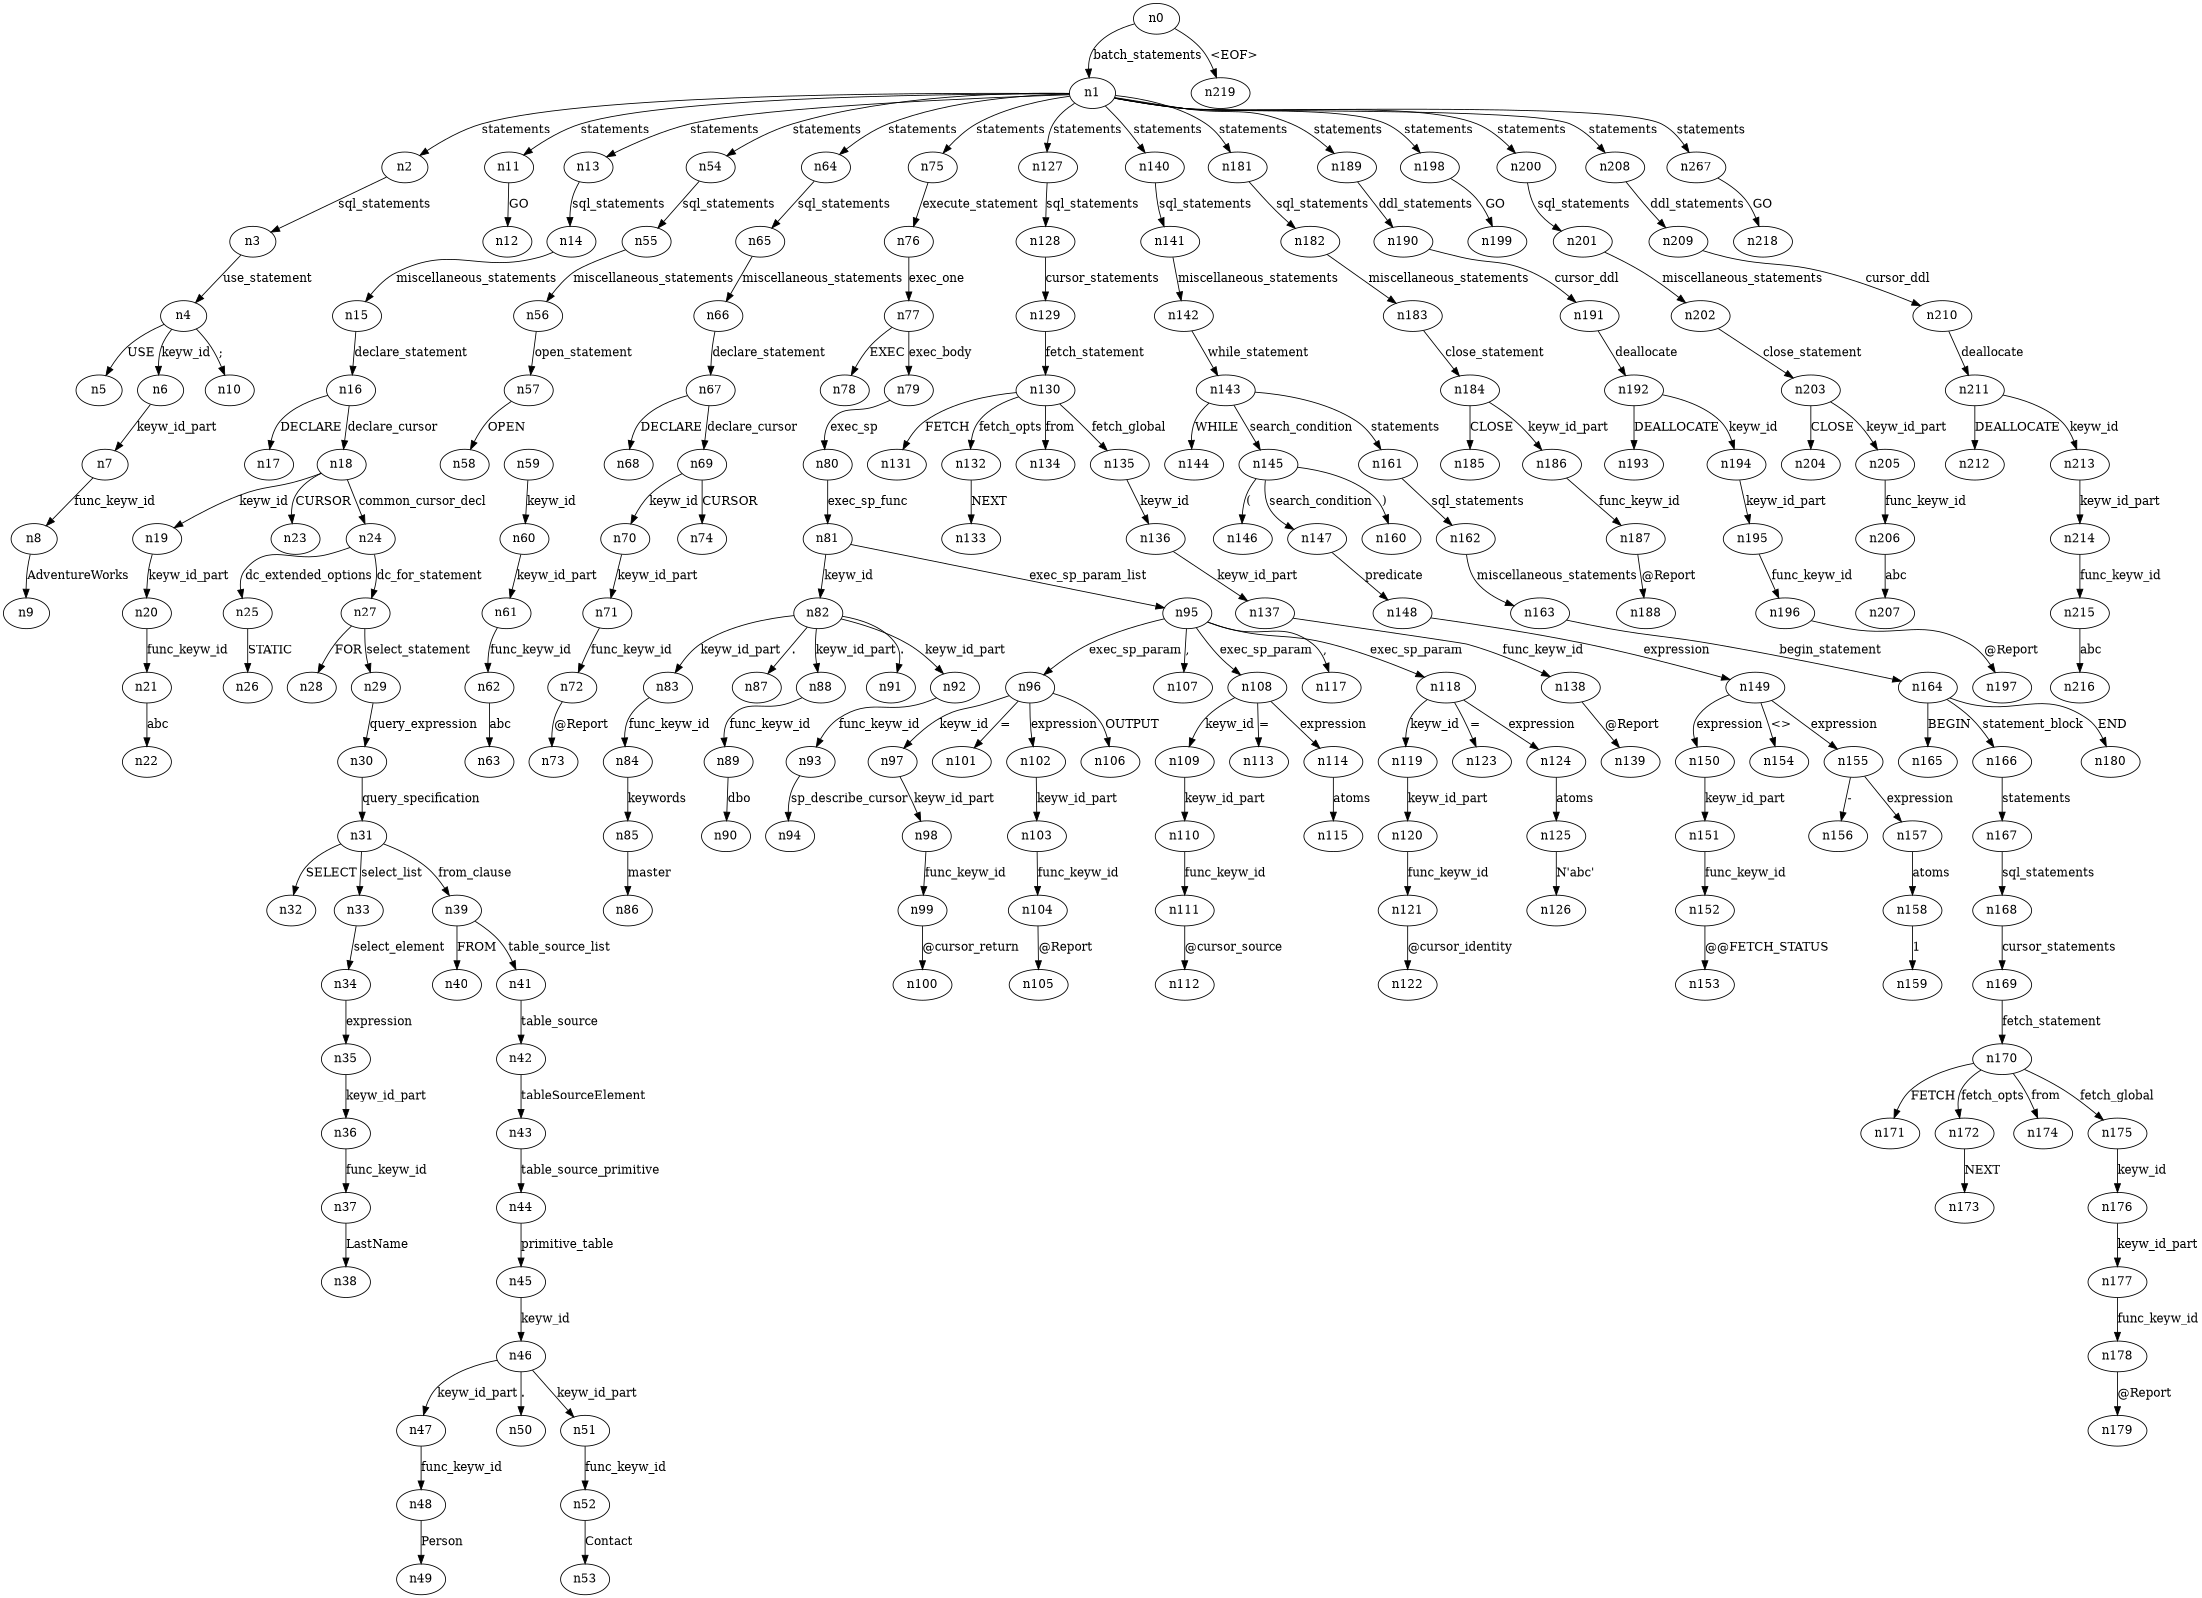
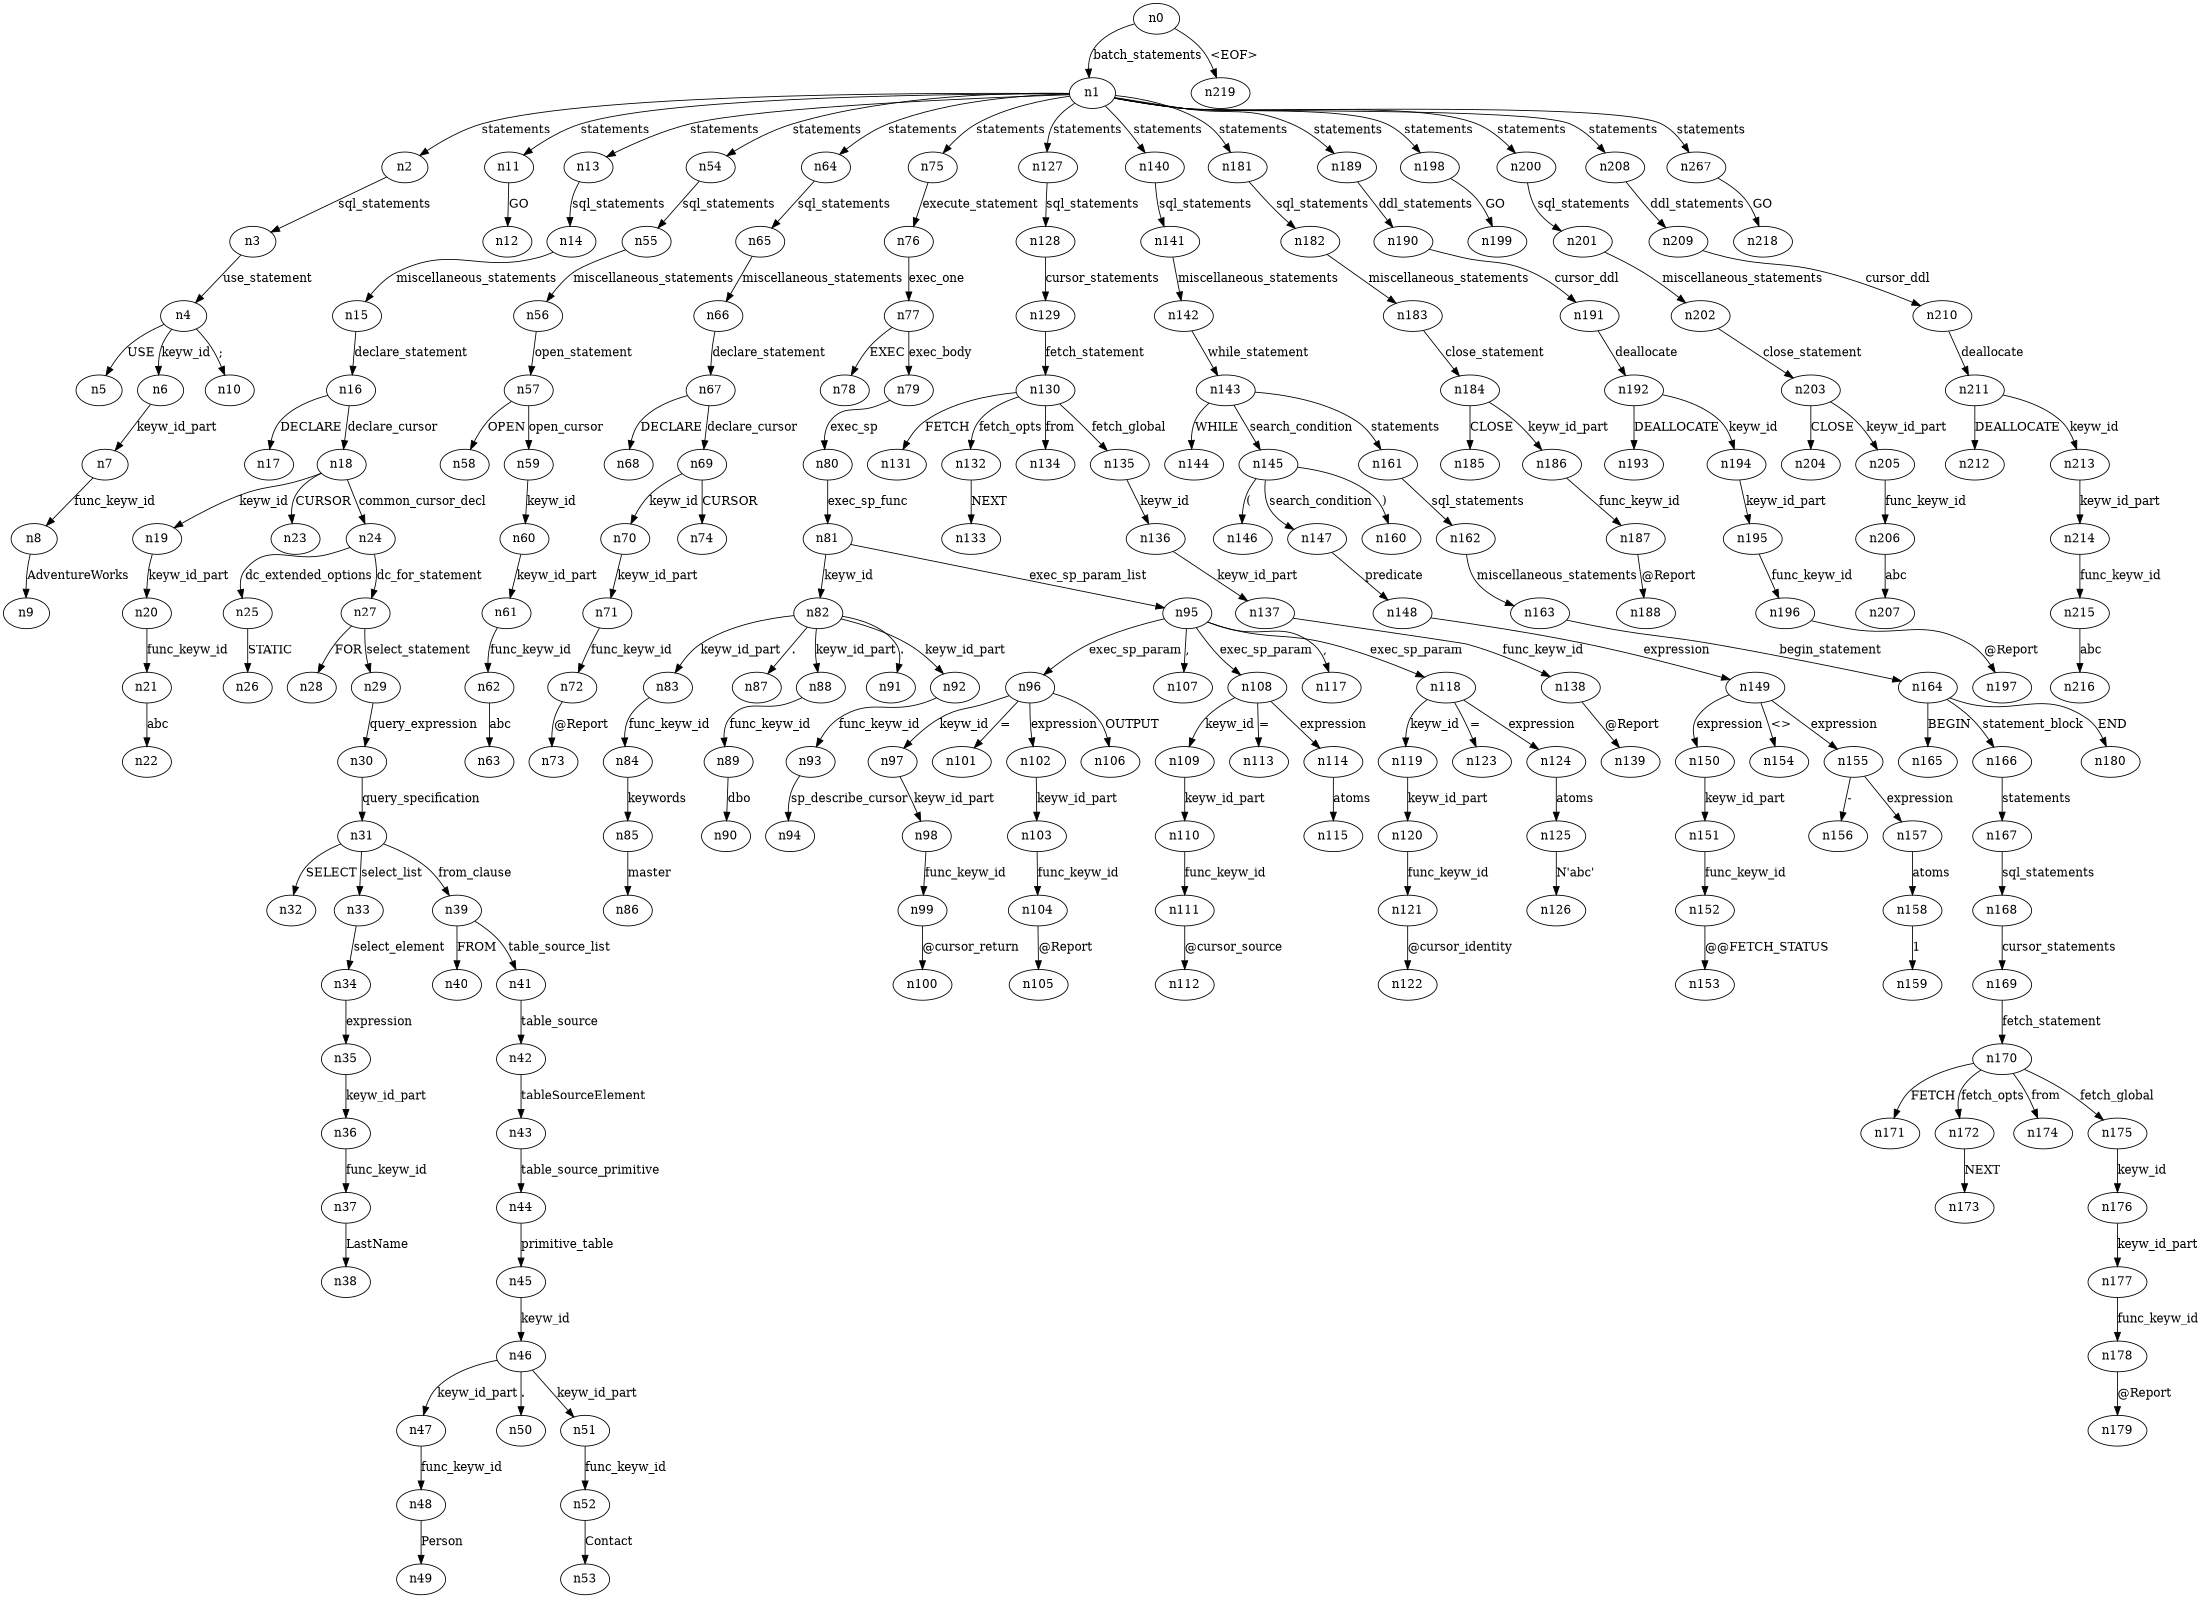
edge "n57" -> "n59": added, label "open_cursor"
